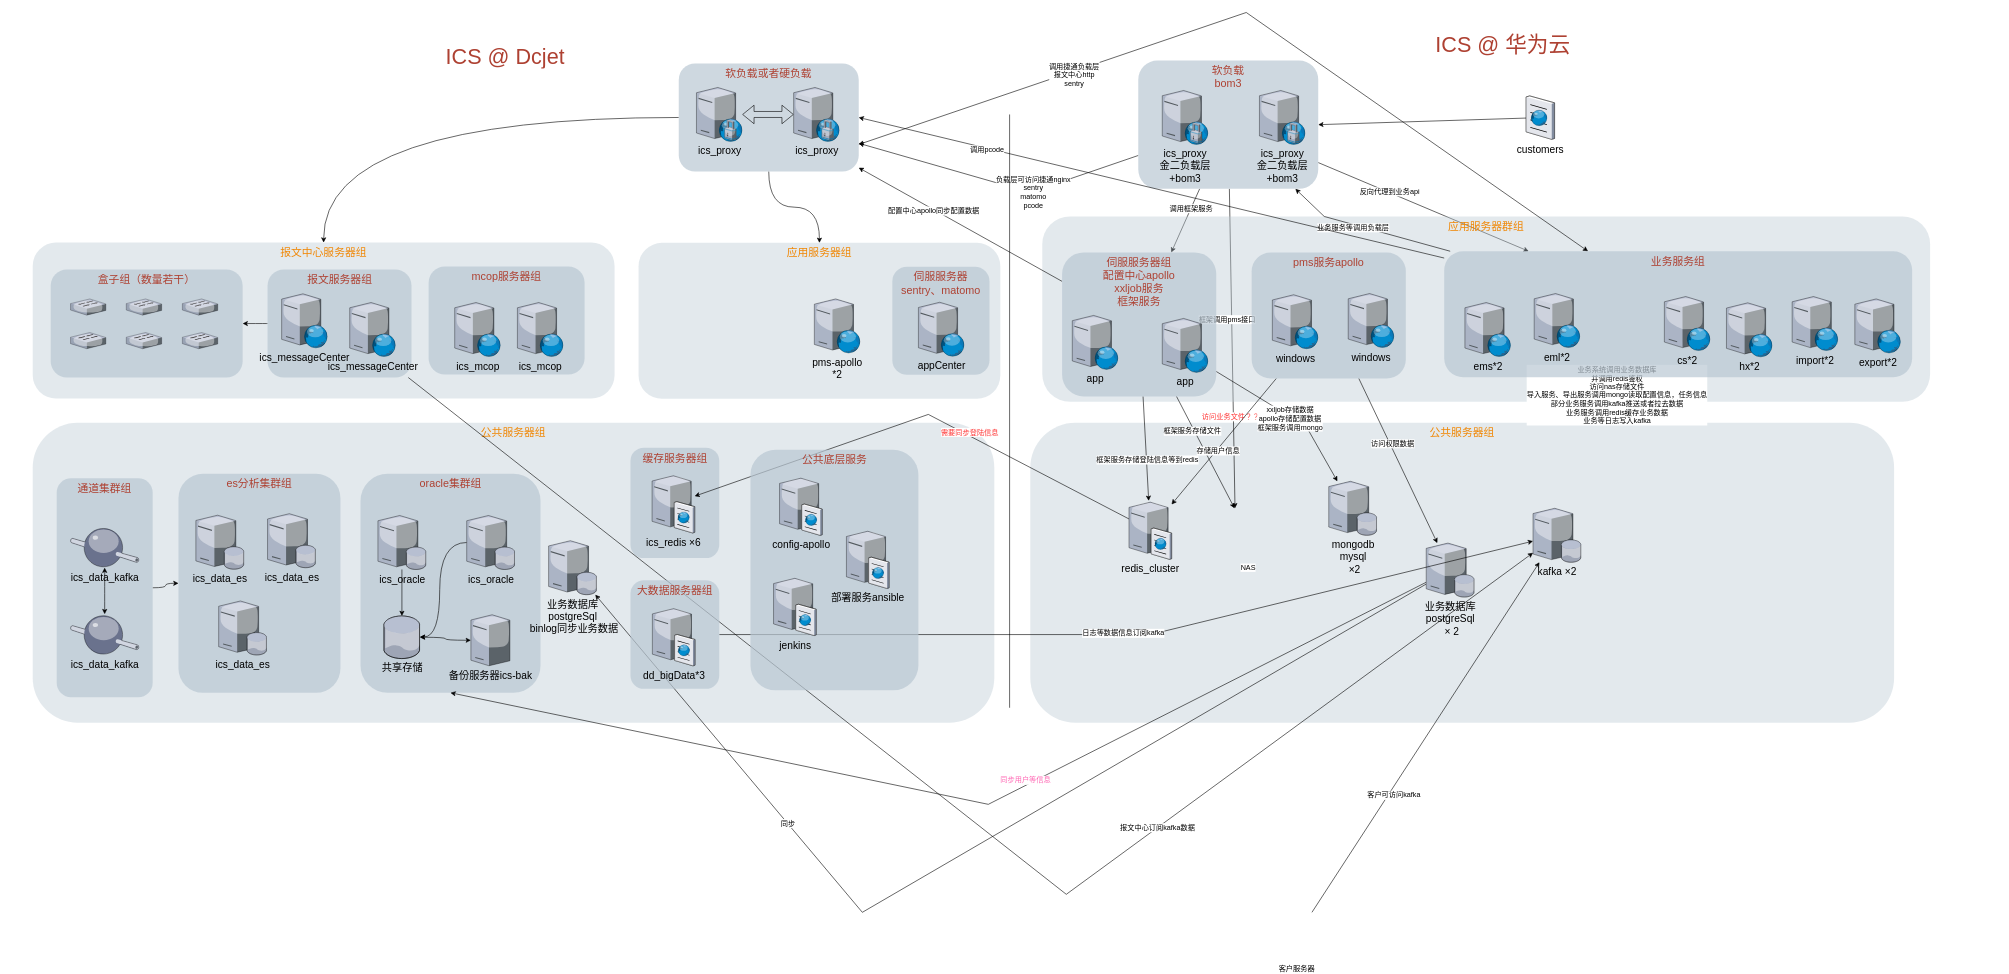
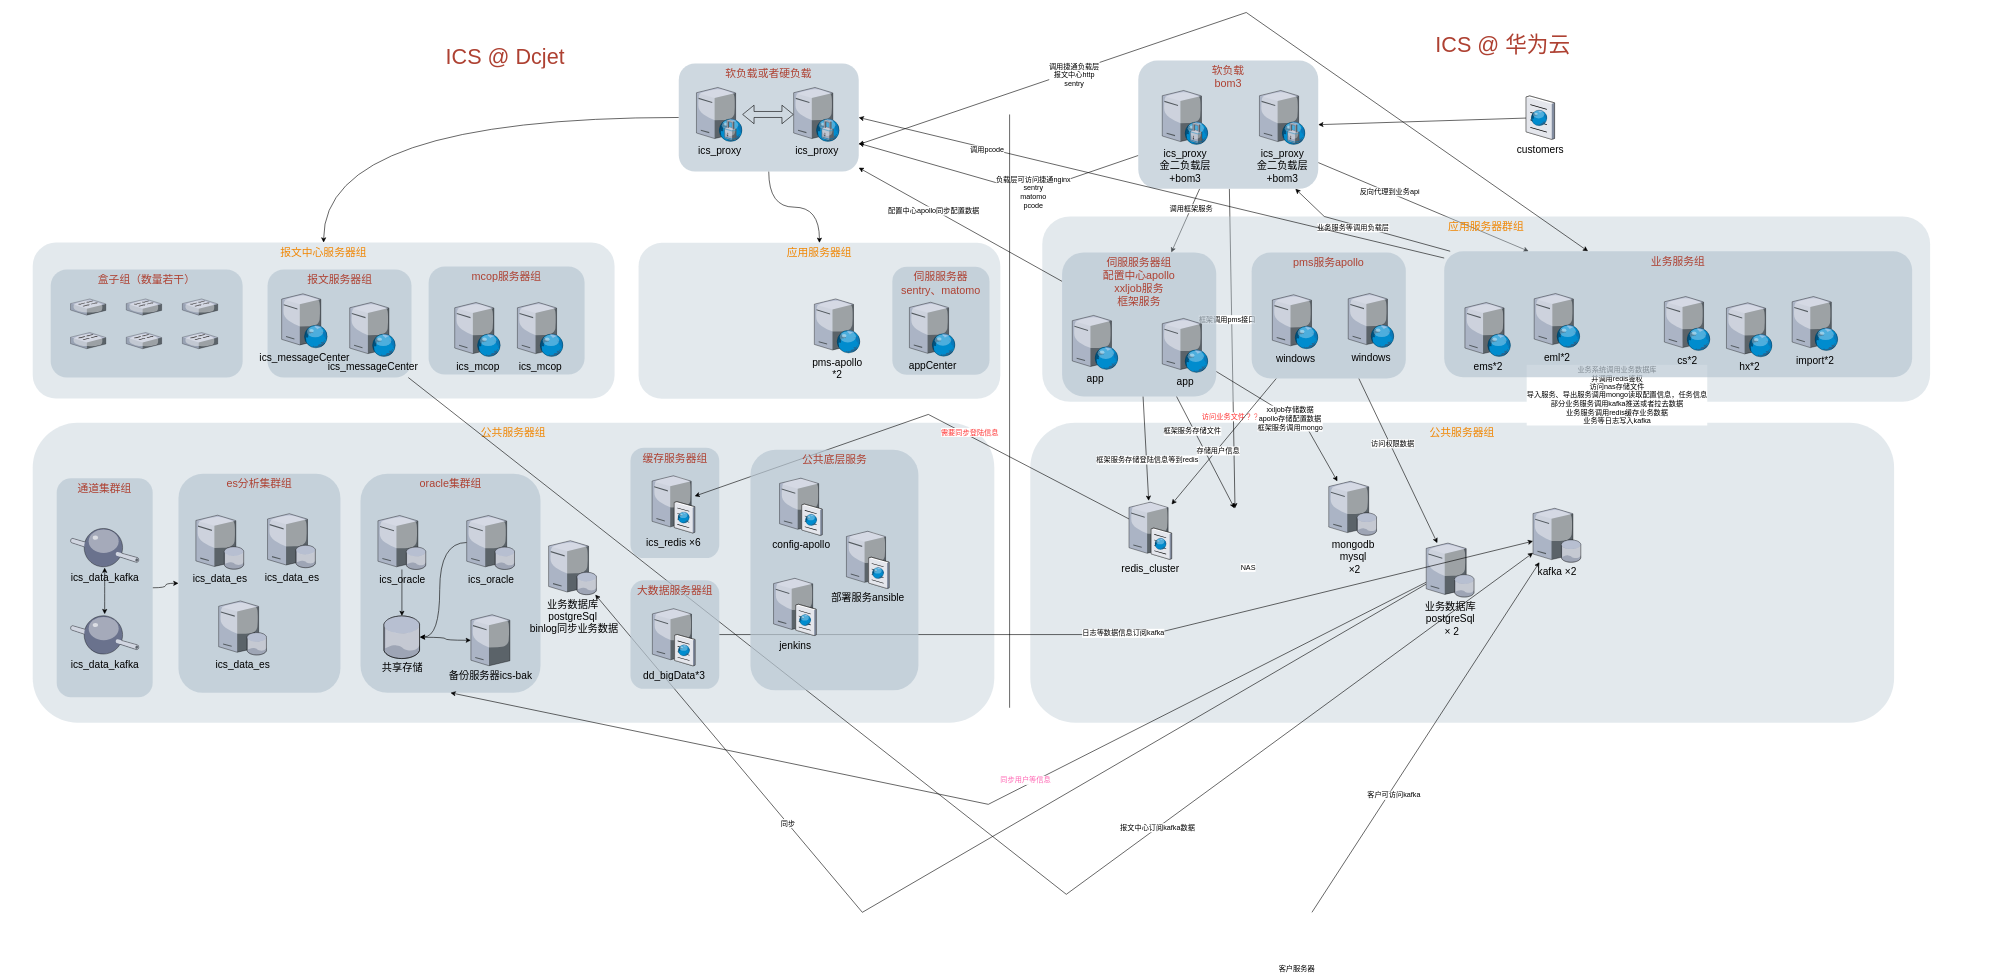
edge "报文服务器组" -> "盒子组（数量若干）": removed
node "export*2": removed
node "appCenter": moved (942, 329) -> (933, 329)
